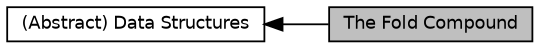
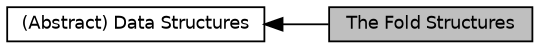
node "The Fold Compound": label "The Fold Compound" -> "The Fold Structures"
